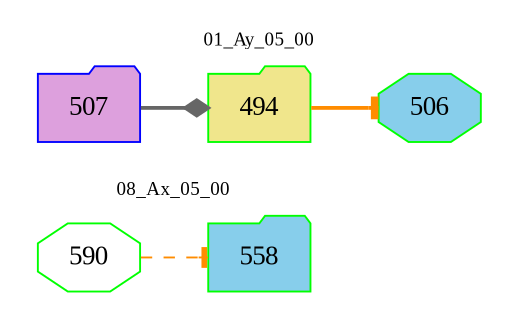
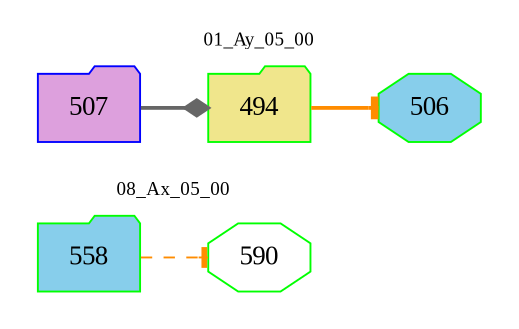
edge "590" -> "558": reversed
